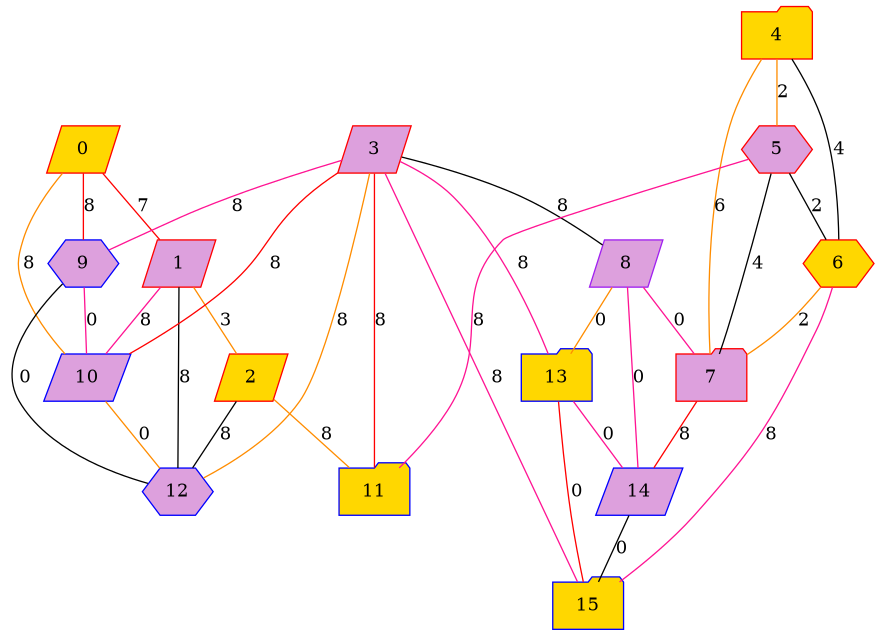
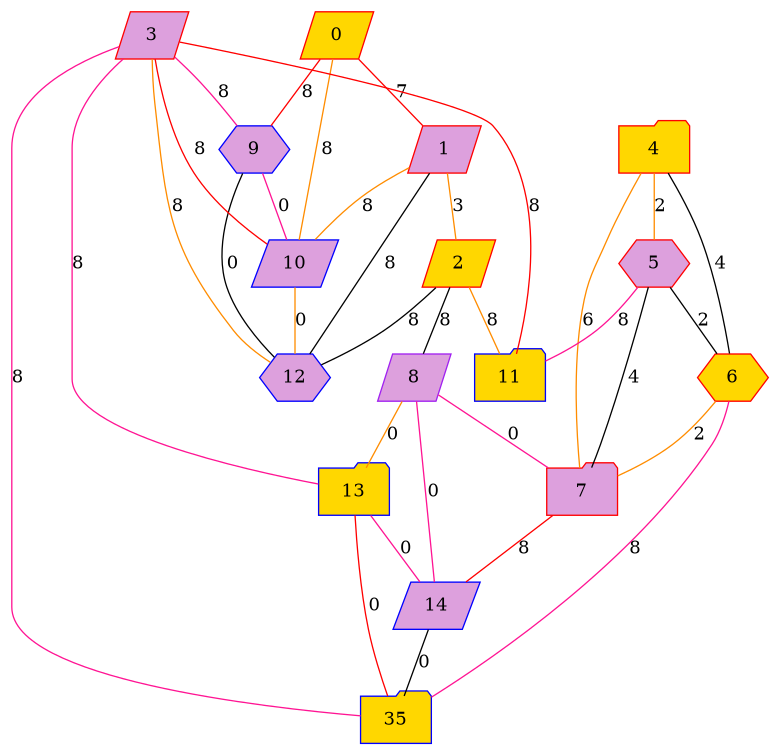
edge "3" -- "8": now "2" -- "8"
edge "1" -- "10": color deeppink -> darkorange
node "15": label "15" -> "35"
